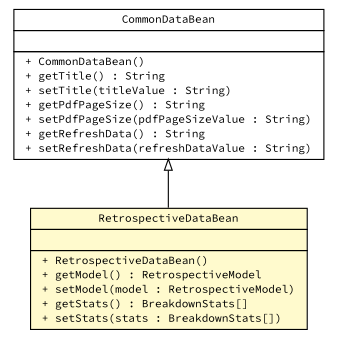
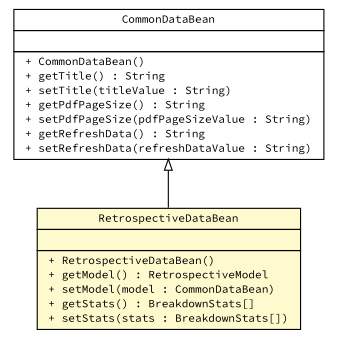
node "RetrospectiveDataBean": text "+ setModel(model : RetrospectiveModel)" -> "+ setModel(model : CommonDataBean)"
